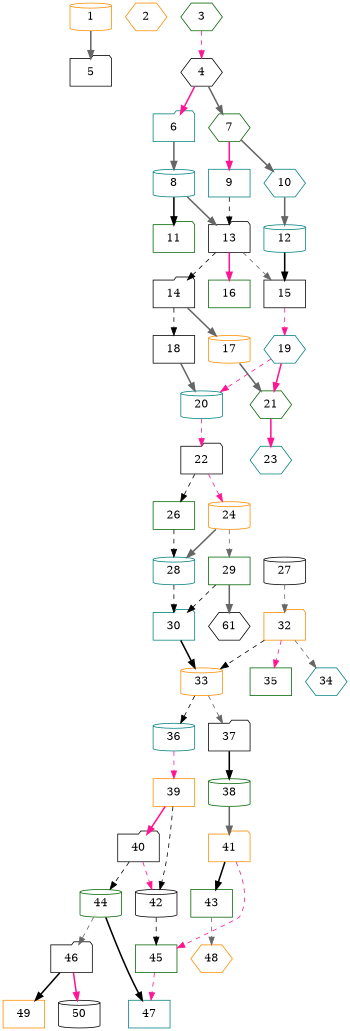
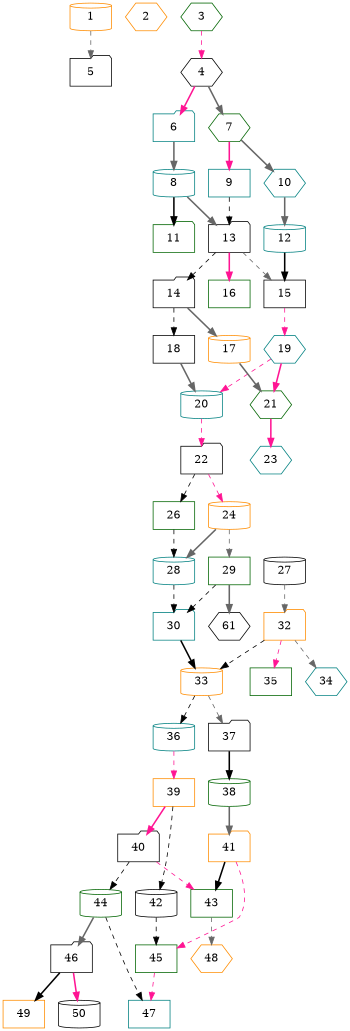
edge "1" -> "5": style bold -> dashed
edge "40" -> "42": now "40" -> "43"
edge "44" -> "46": style dashed -> bold
edge "44" -> "47": style bold -> dashed
